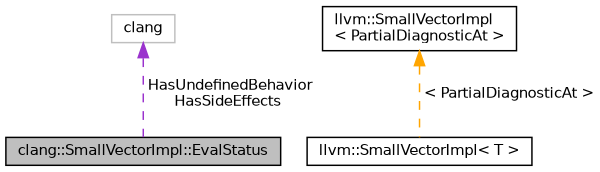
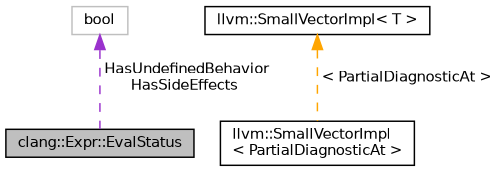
node "clang": label "clang" -> "bool"
edge "llvm::SmallVectorImpl< T >" -> "llvm::SmallVectorImpl < PartialDiagnosticAt >": reversed
node "clang::SmallVectorImpl::EvalStatus": label "clang::SmallVectorImpl::EvalStatus" -> "clang::Expr::EvalStatus"
